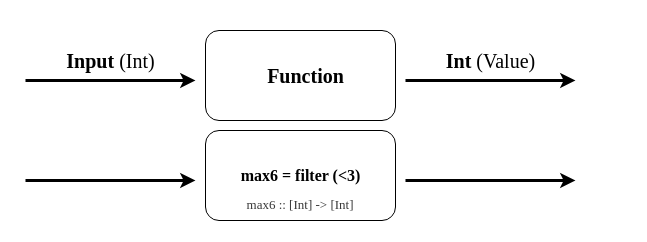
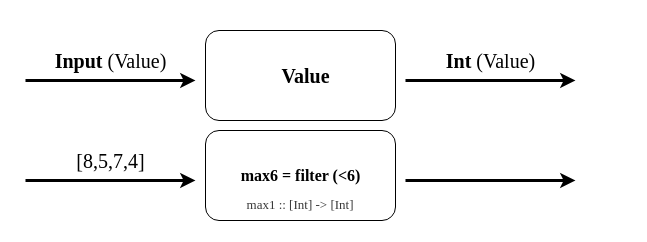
node "Input (Int)": label "Input (Int)" -> "Input (Value)"
node "Function": label "Function" -> "Value"
node "[8,5,7,4]": added
node "max6 = filter (<3)": label "max6 = filter (<3)" -> "max6 = filter (<6)"
node "max6 :: [Int] -> [Int]": label "max6 :: [Int] -> [Int]" -> "max1 :: [Int] -> [Int]"
